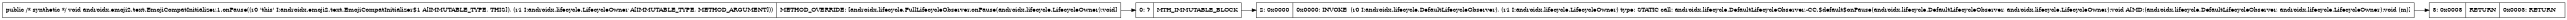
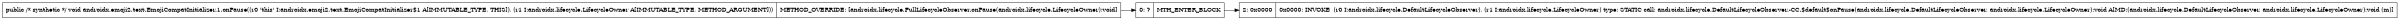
node "0: ?": text "MTH_IMMUTABLE_BLOCK" -> "MTH_ENTER_BLOCK"
node "3: 0x0003": removed
